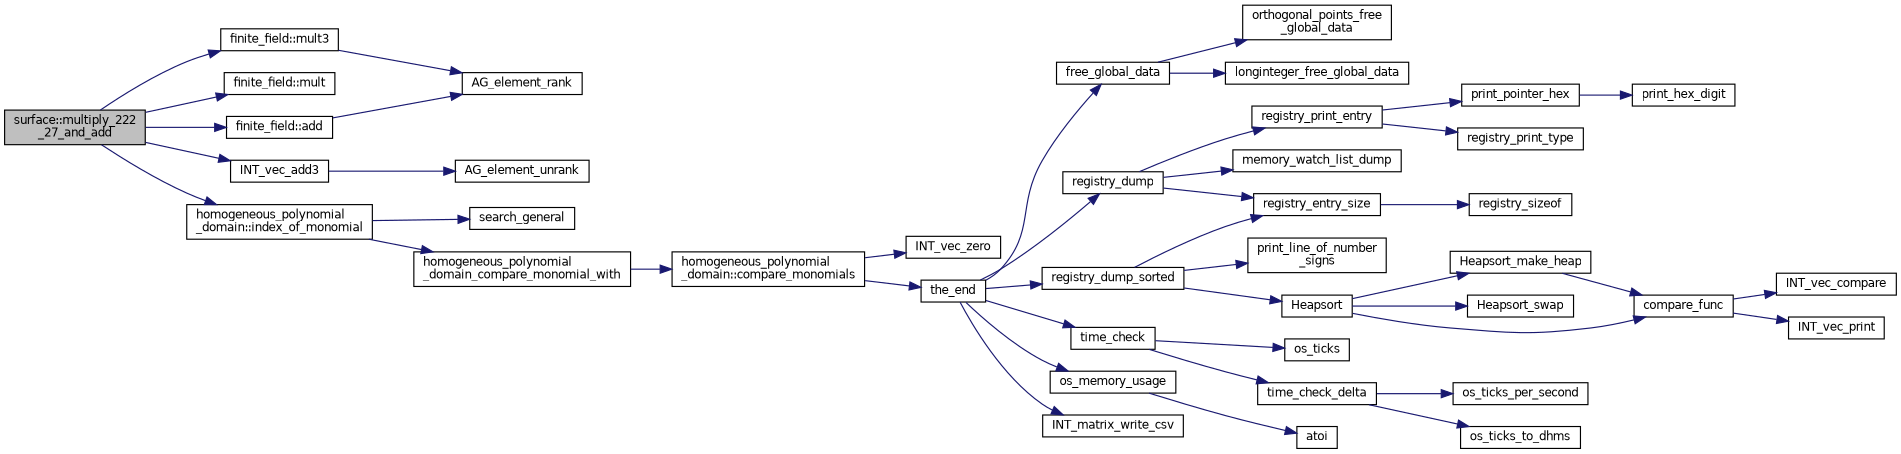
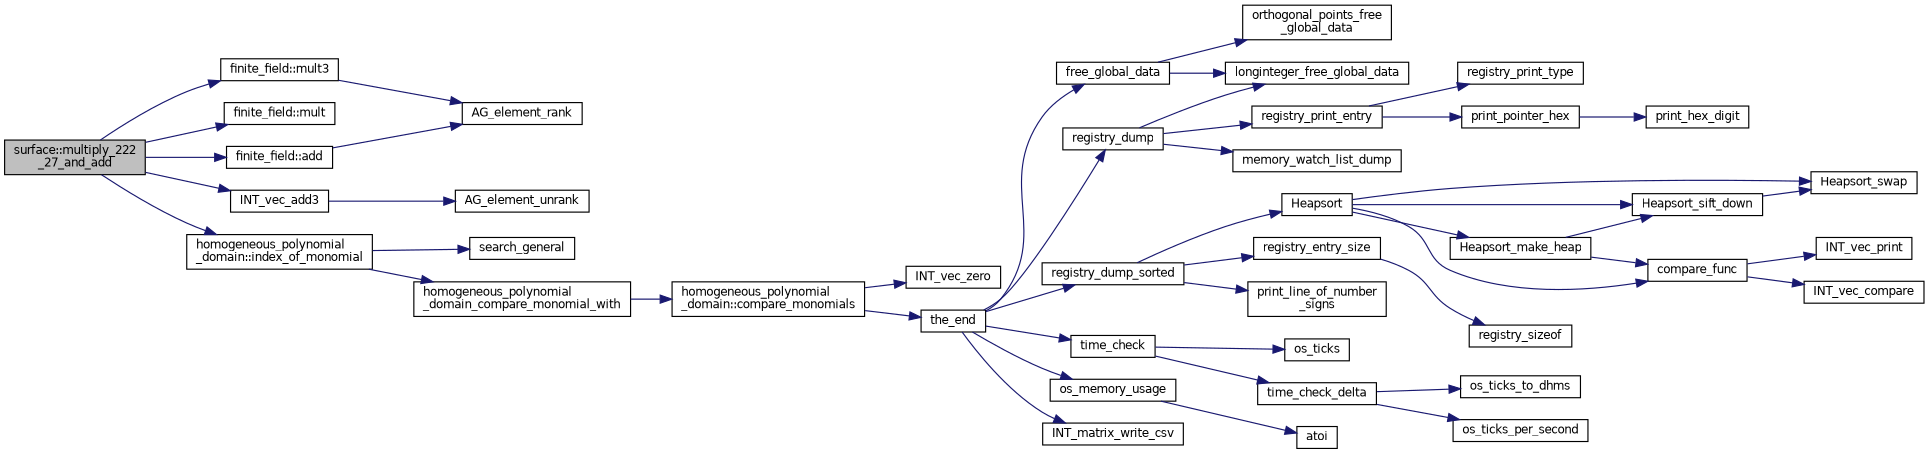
edge "registry_dump" -> "registry_entry_size": now "registry_dump" -> "longinteger_free_global_data"
node "Heapsort_sift_down": added
